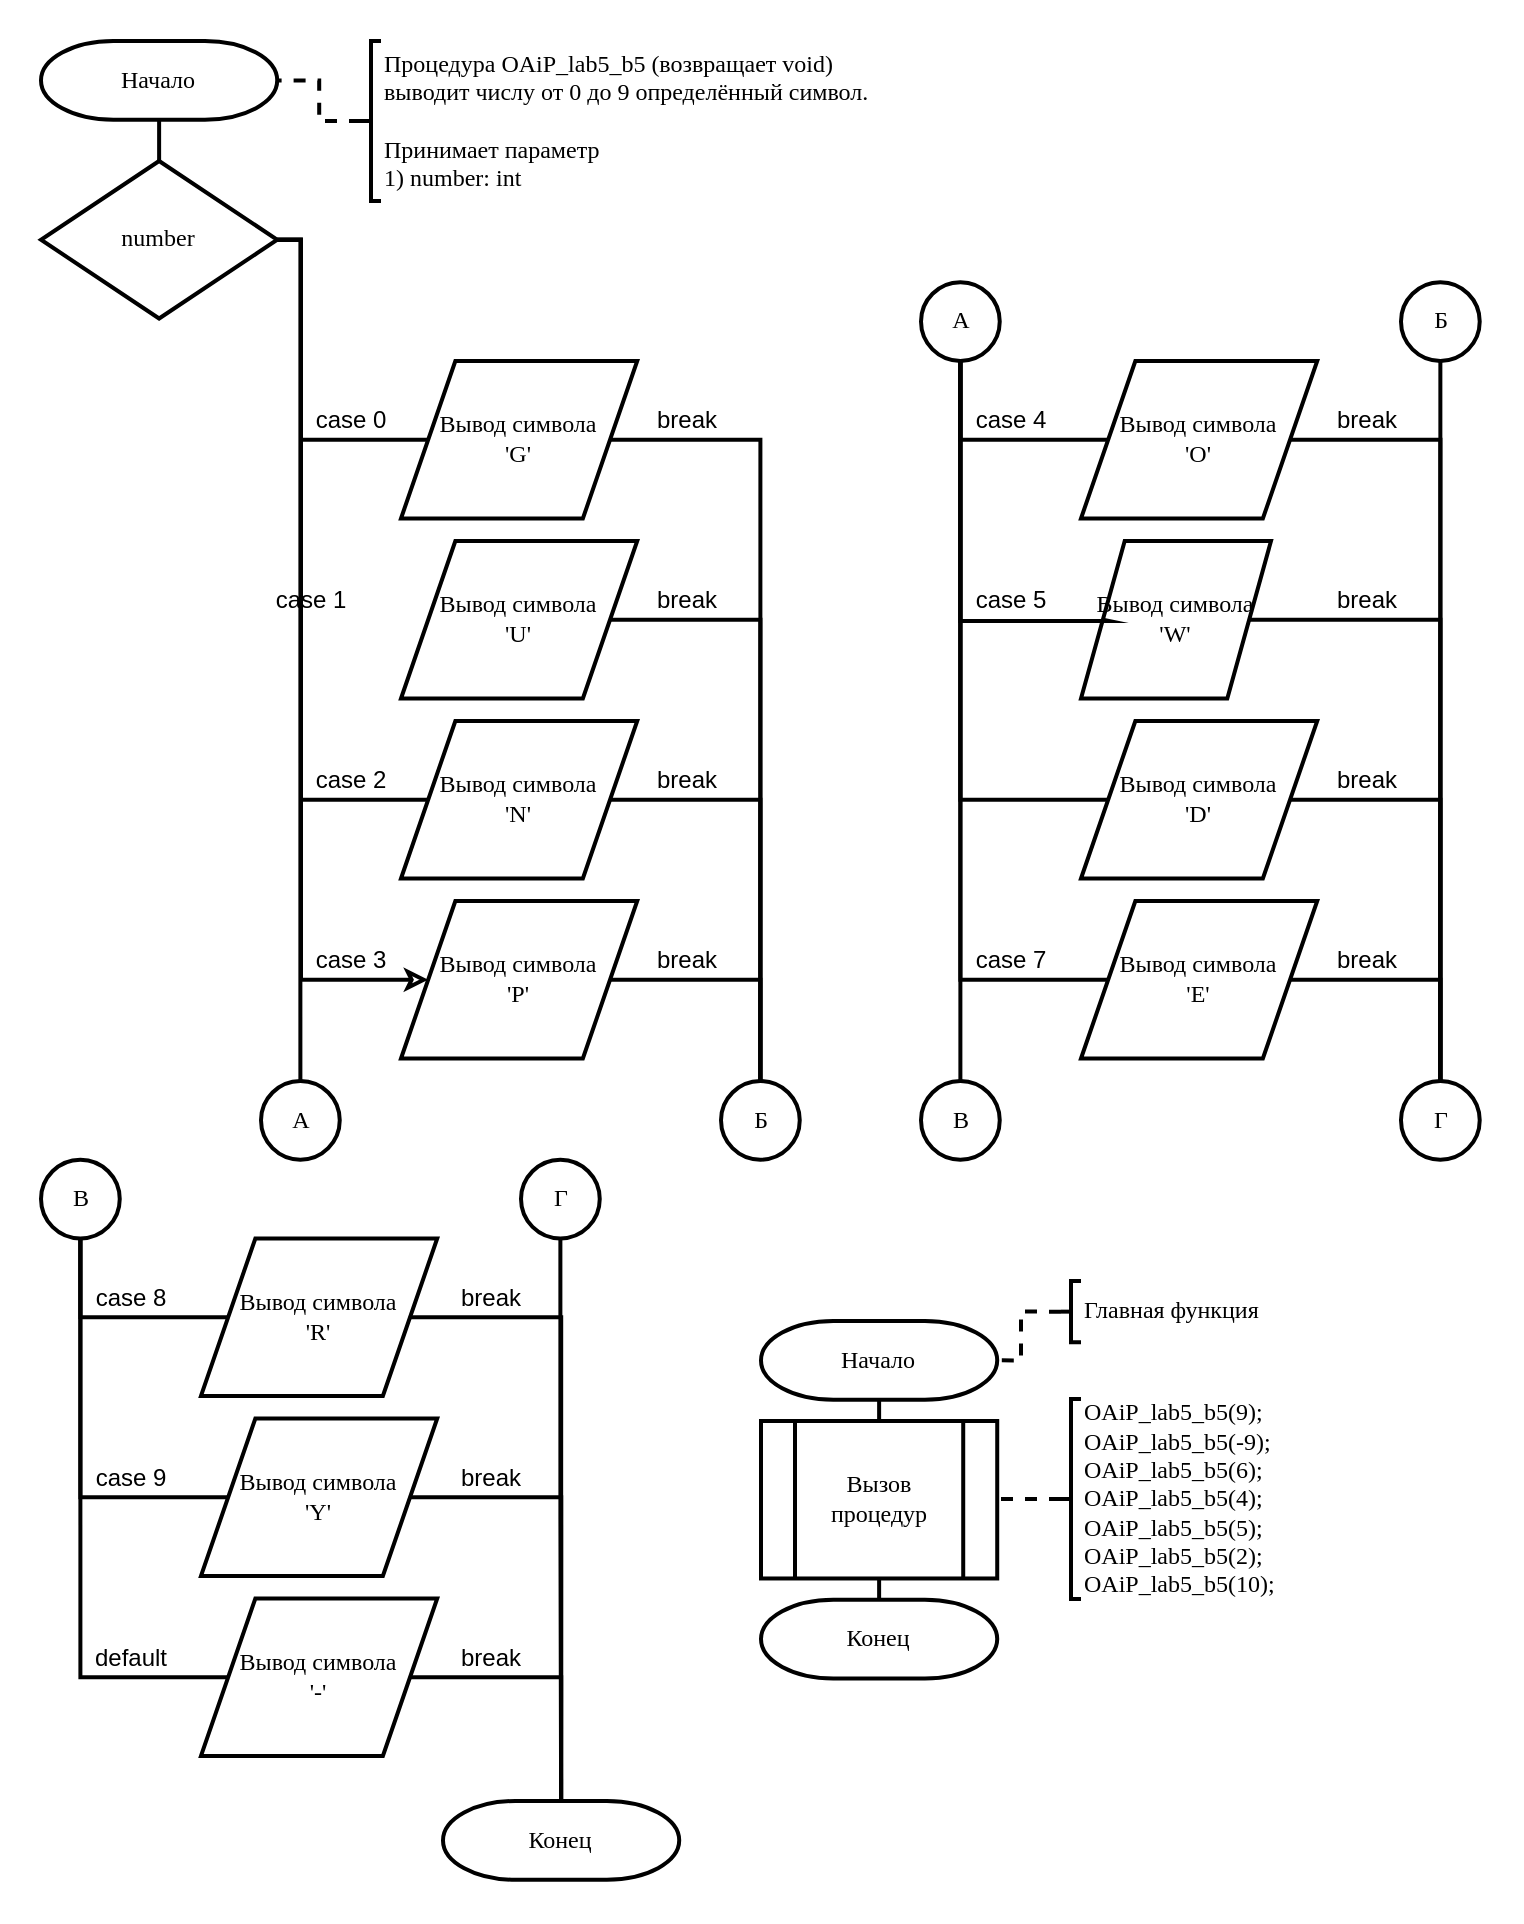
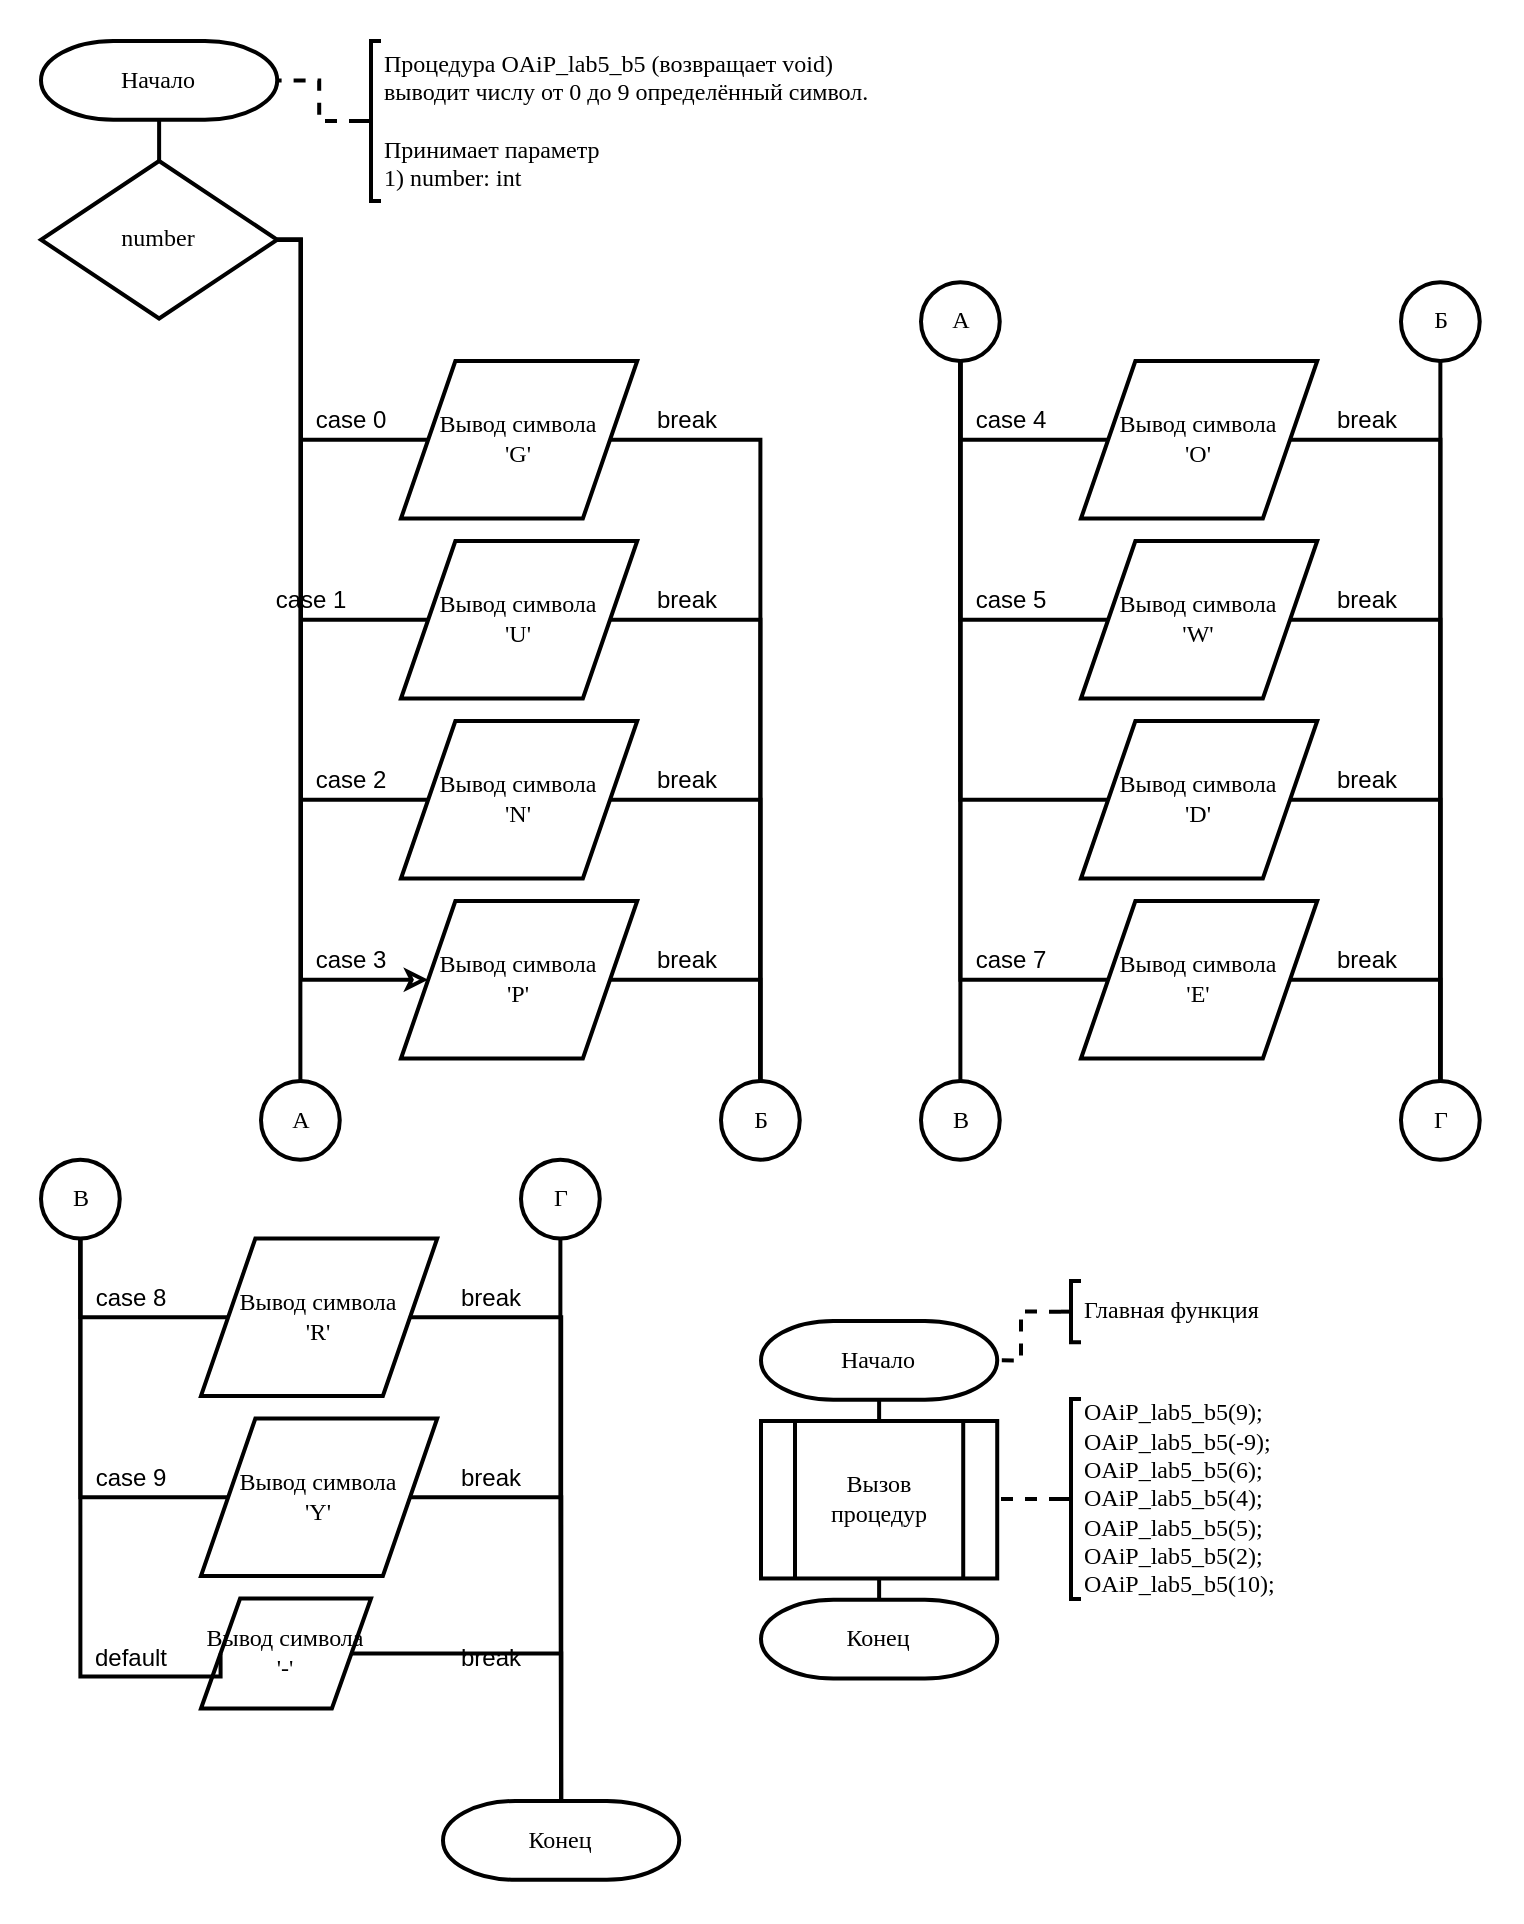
edge "number" -- "Вывод символа'U'": added
node "Вывод символа'W'": size 190x157 -> 236x157
node "Вывод символа'-'": size 236x157 -> 170x110
